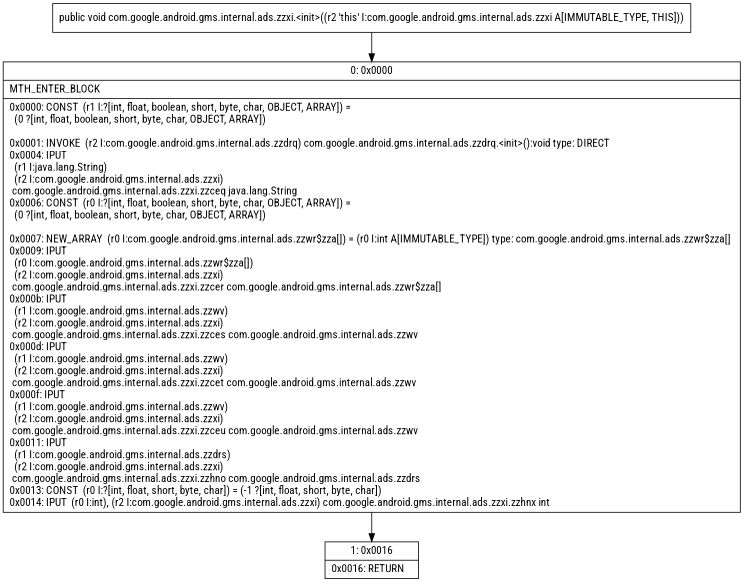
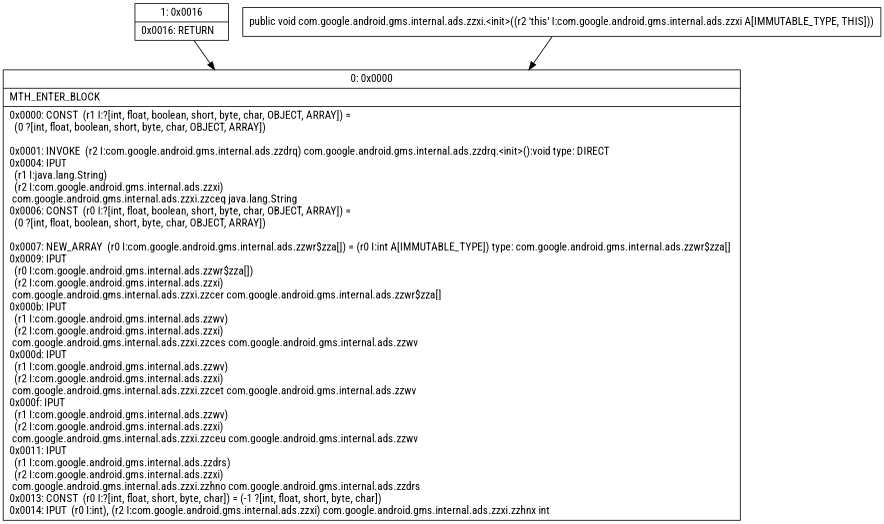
edge "0: 0x0000" -> "1: 0x0016": reversed
